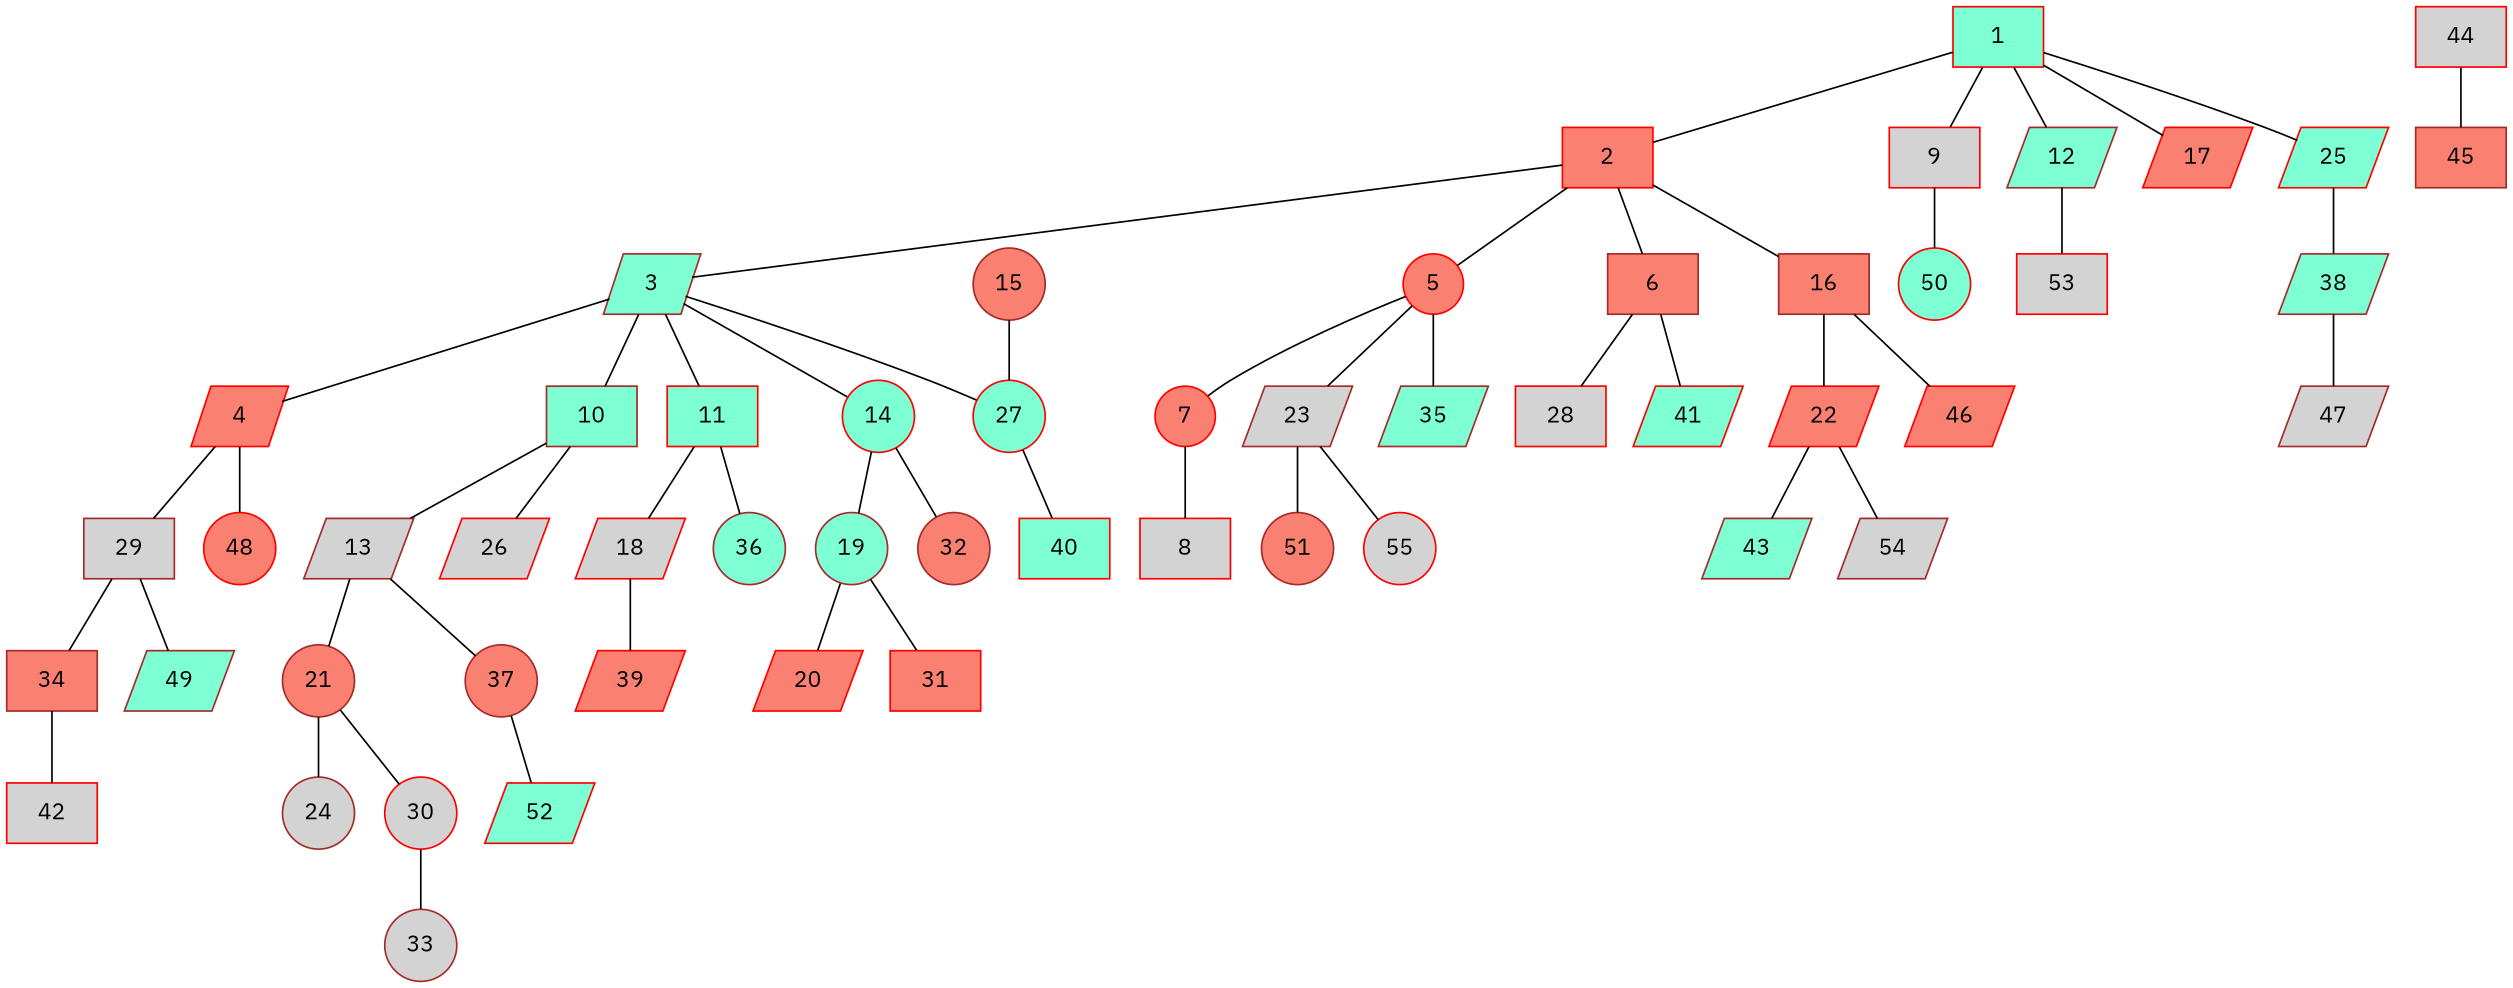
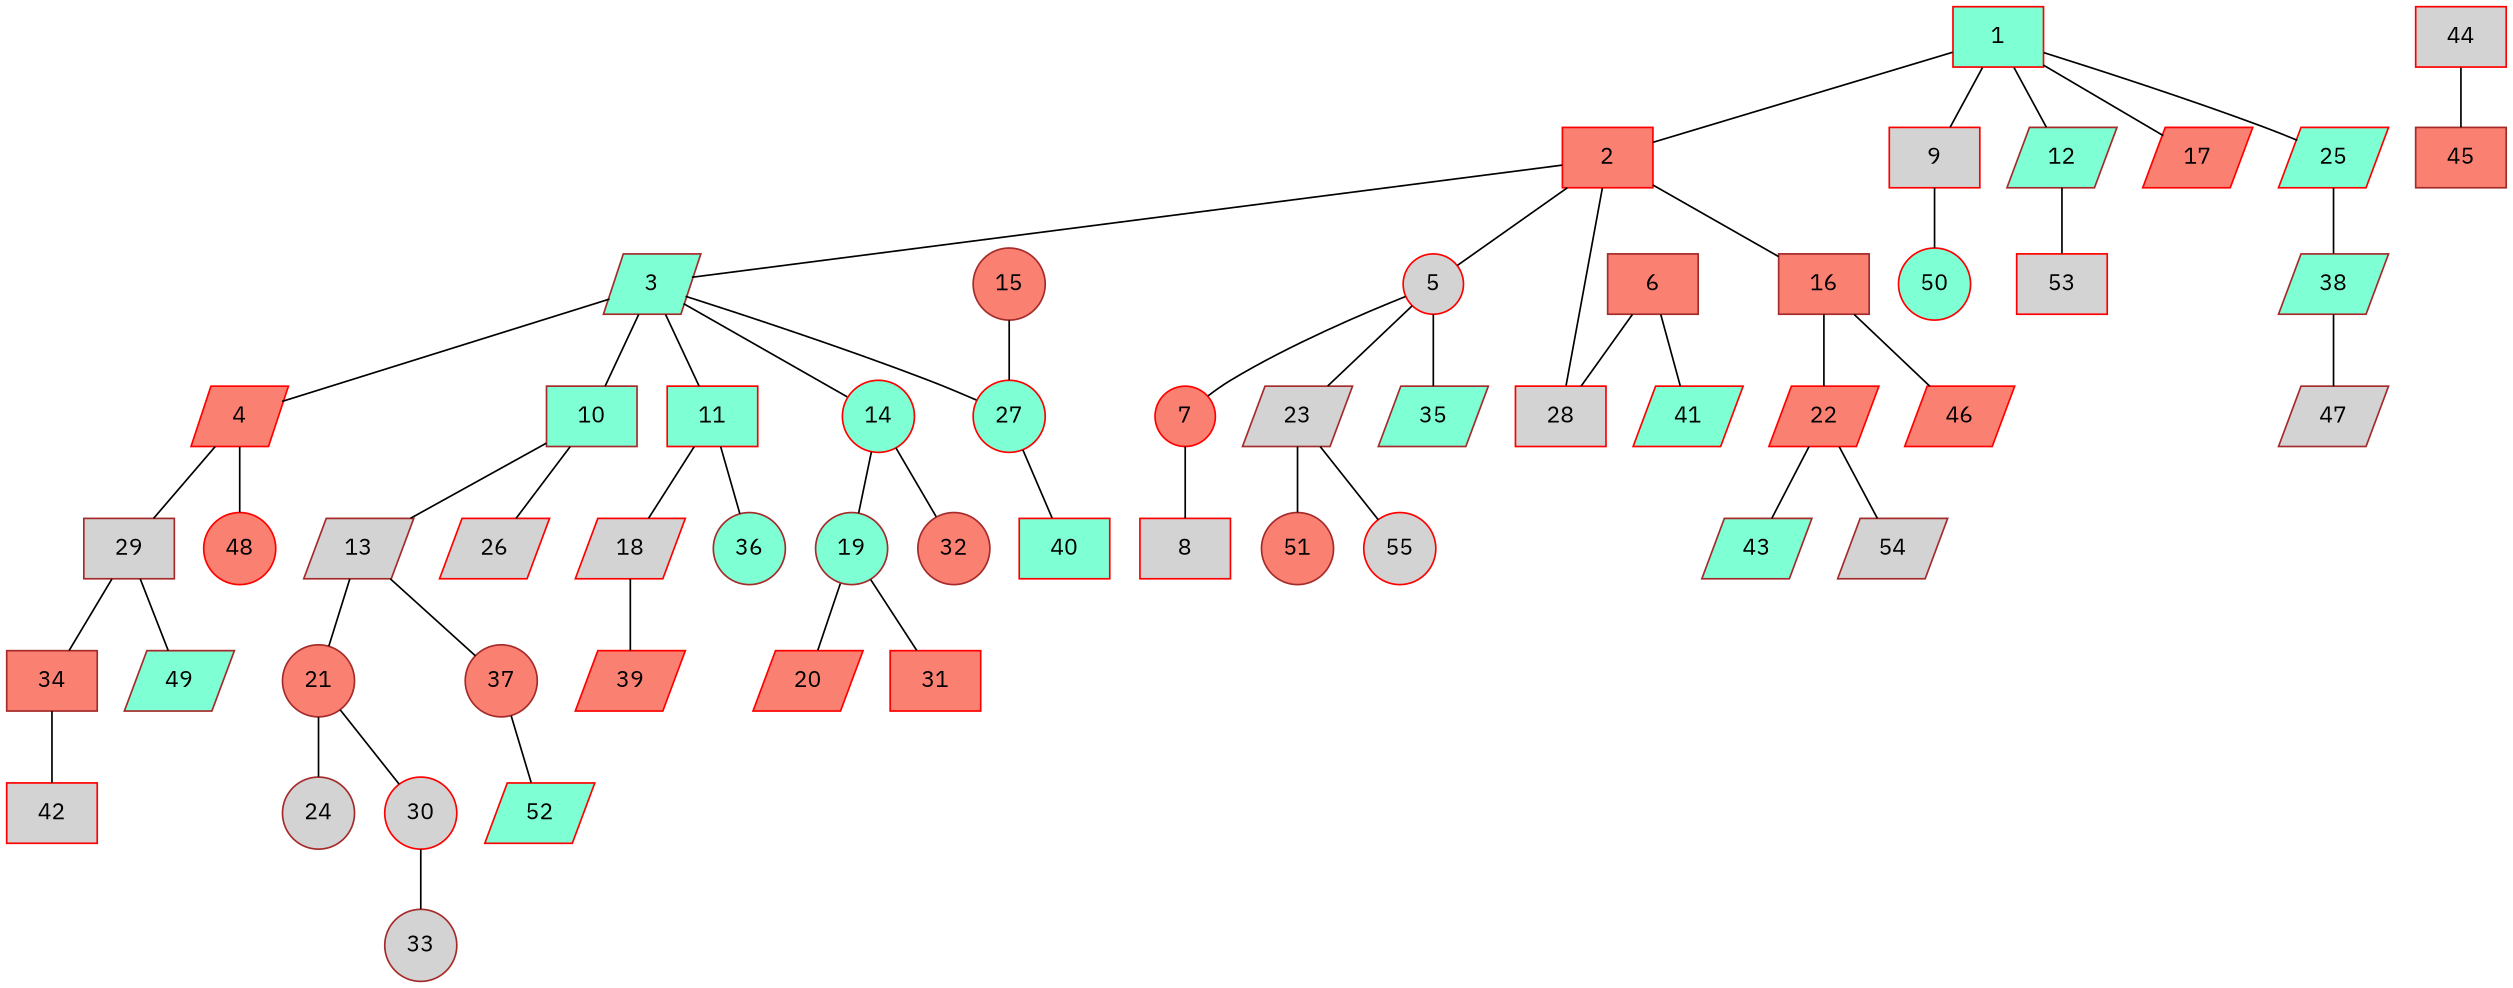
edge "2" -- "6": now "2" -- "28"
node "5": fillcolor salmon -> lightgrey
